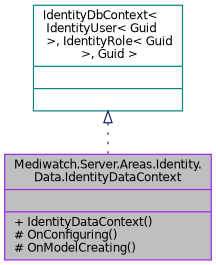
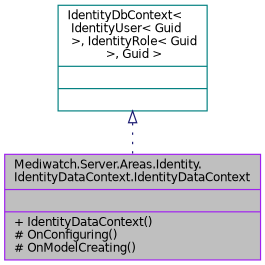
node "Mediwatch.Server.Areas.Identity.": text "Data.IdentityDataContext" -> "IdentityDataContext.IdentityDataContext"
